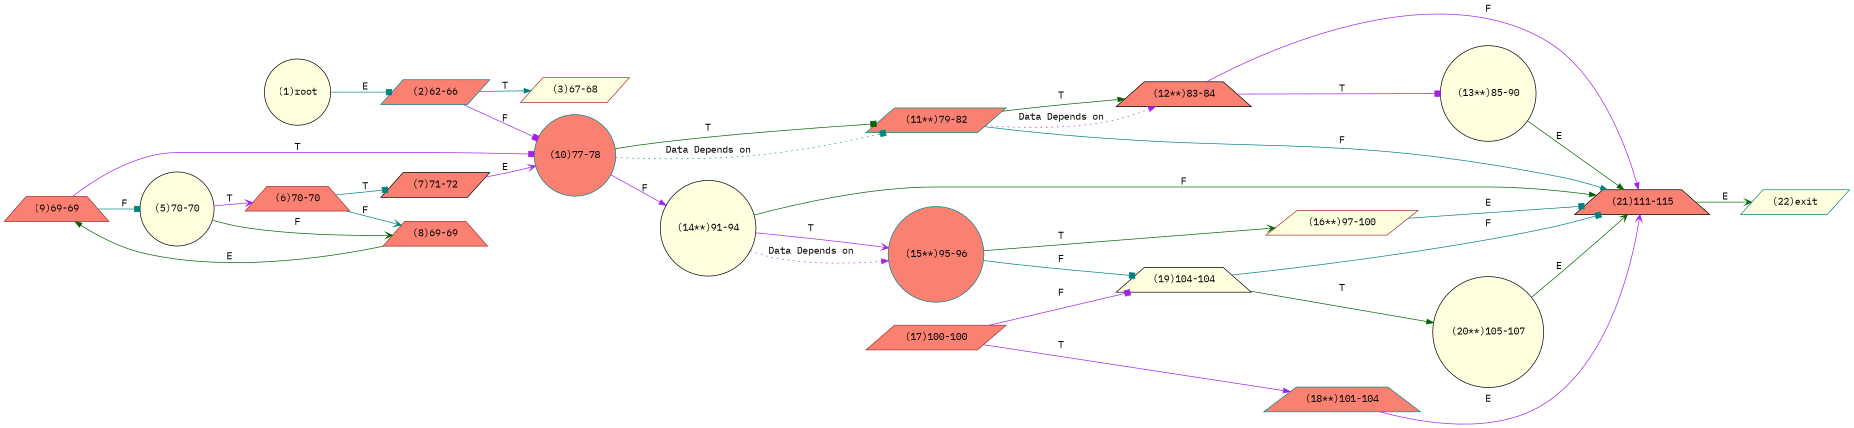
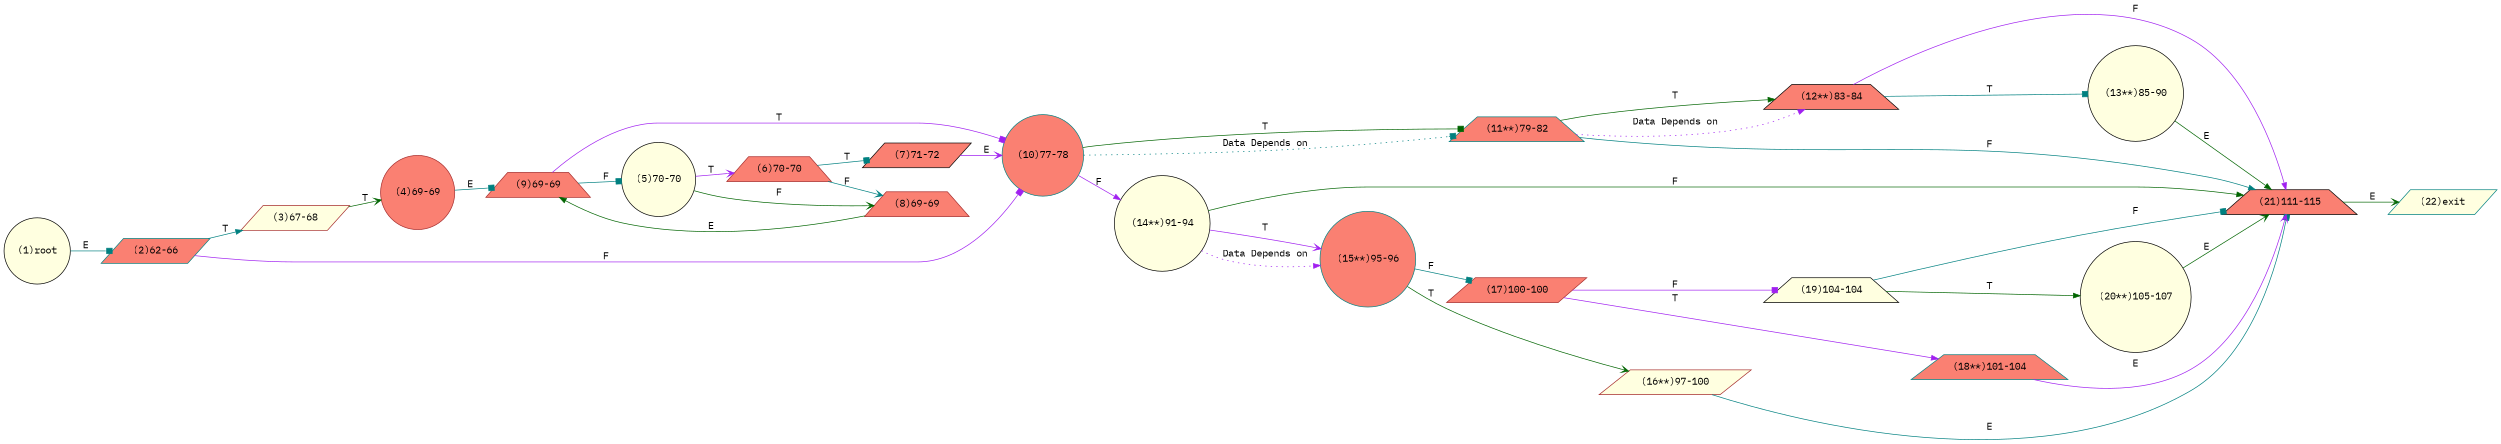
edge "(12**)83-84" -> "(13**)85-90": color purple -> teal
node "(11**)79-82": shape parallelogram -> trapezium
node "(4)69-69": added
edge "(15**)95-96" -> "(19)104-104": now "(15**)95-96" -> "(17)100-100"
